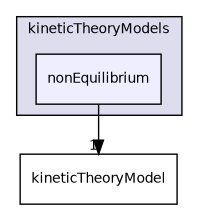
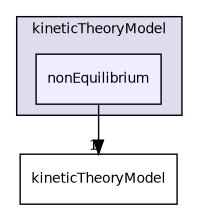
cluster "kineticTheoryModels": label "kineticTheoryModels" -> "kineticTheoryModel"
